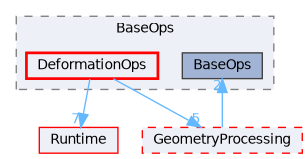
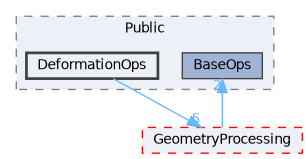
cluster "BaseOps": label "BaseOps" -> "Public"
node "DeformationOps": color red -> grey25
node "Runtime": removed
